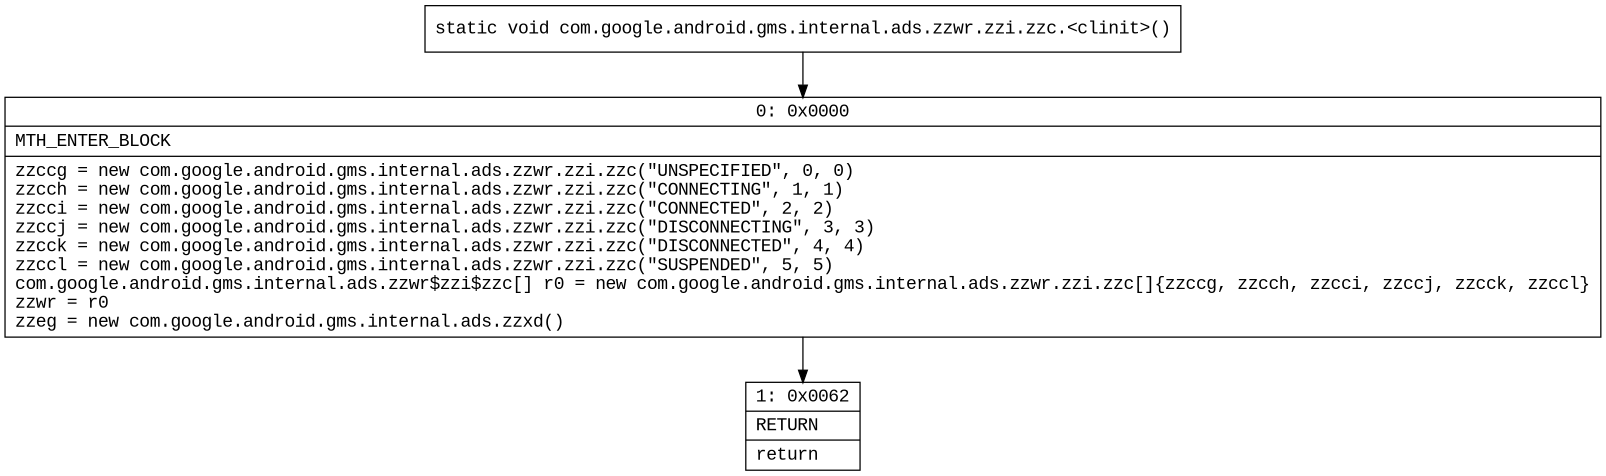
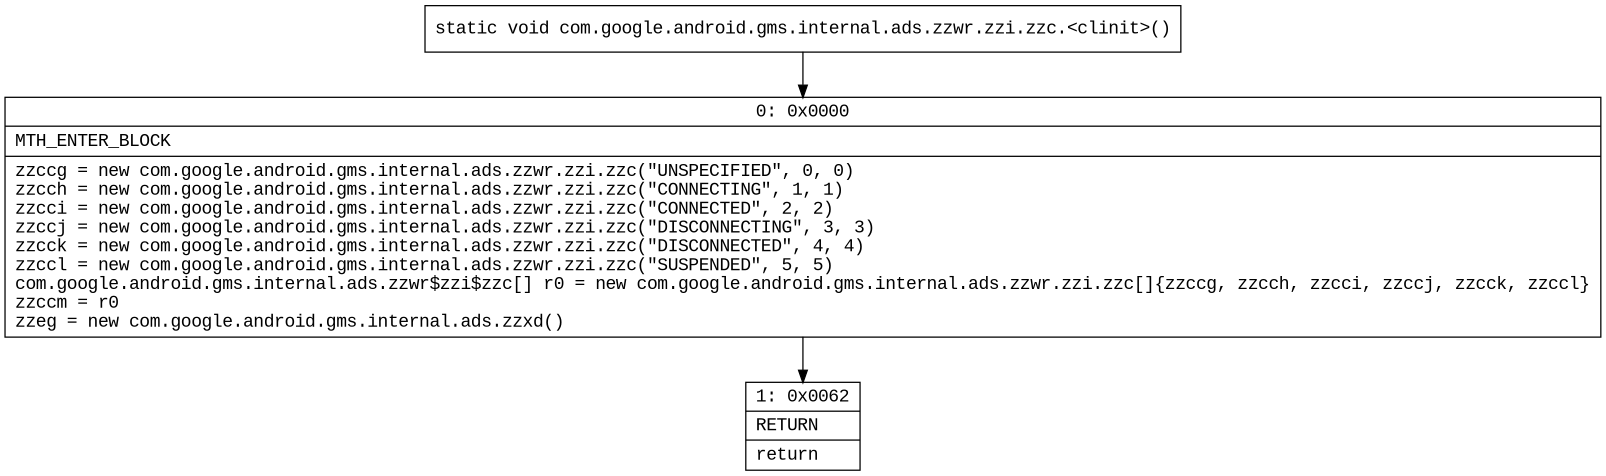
node "0: 0x0000": text "zzwr = r0" -> "zzccm = r0"
